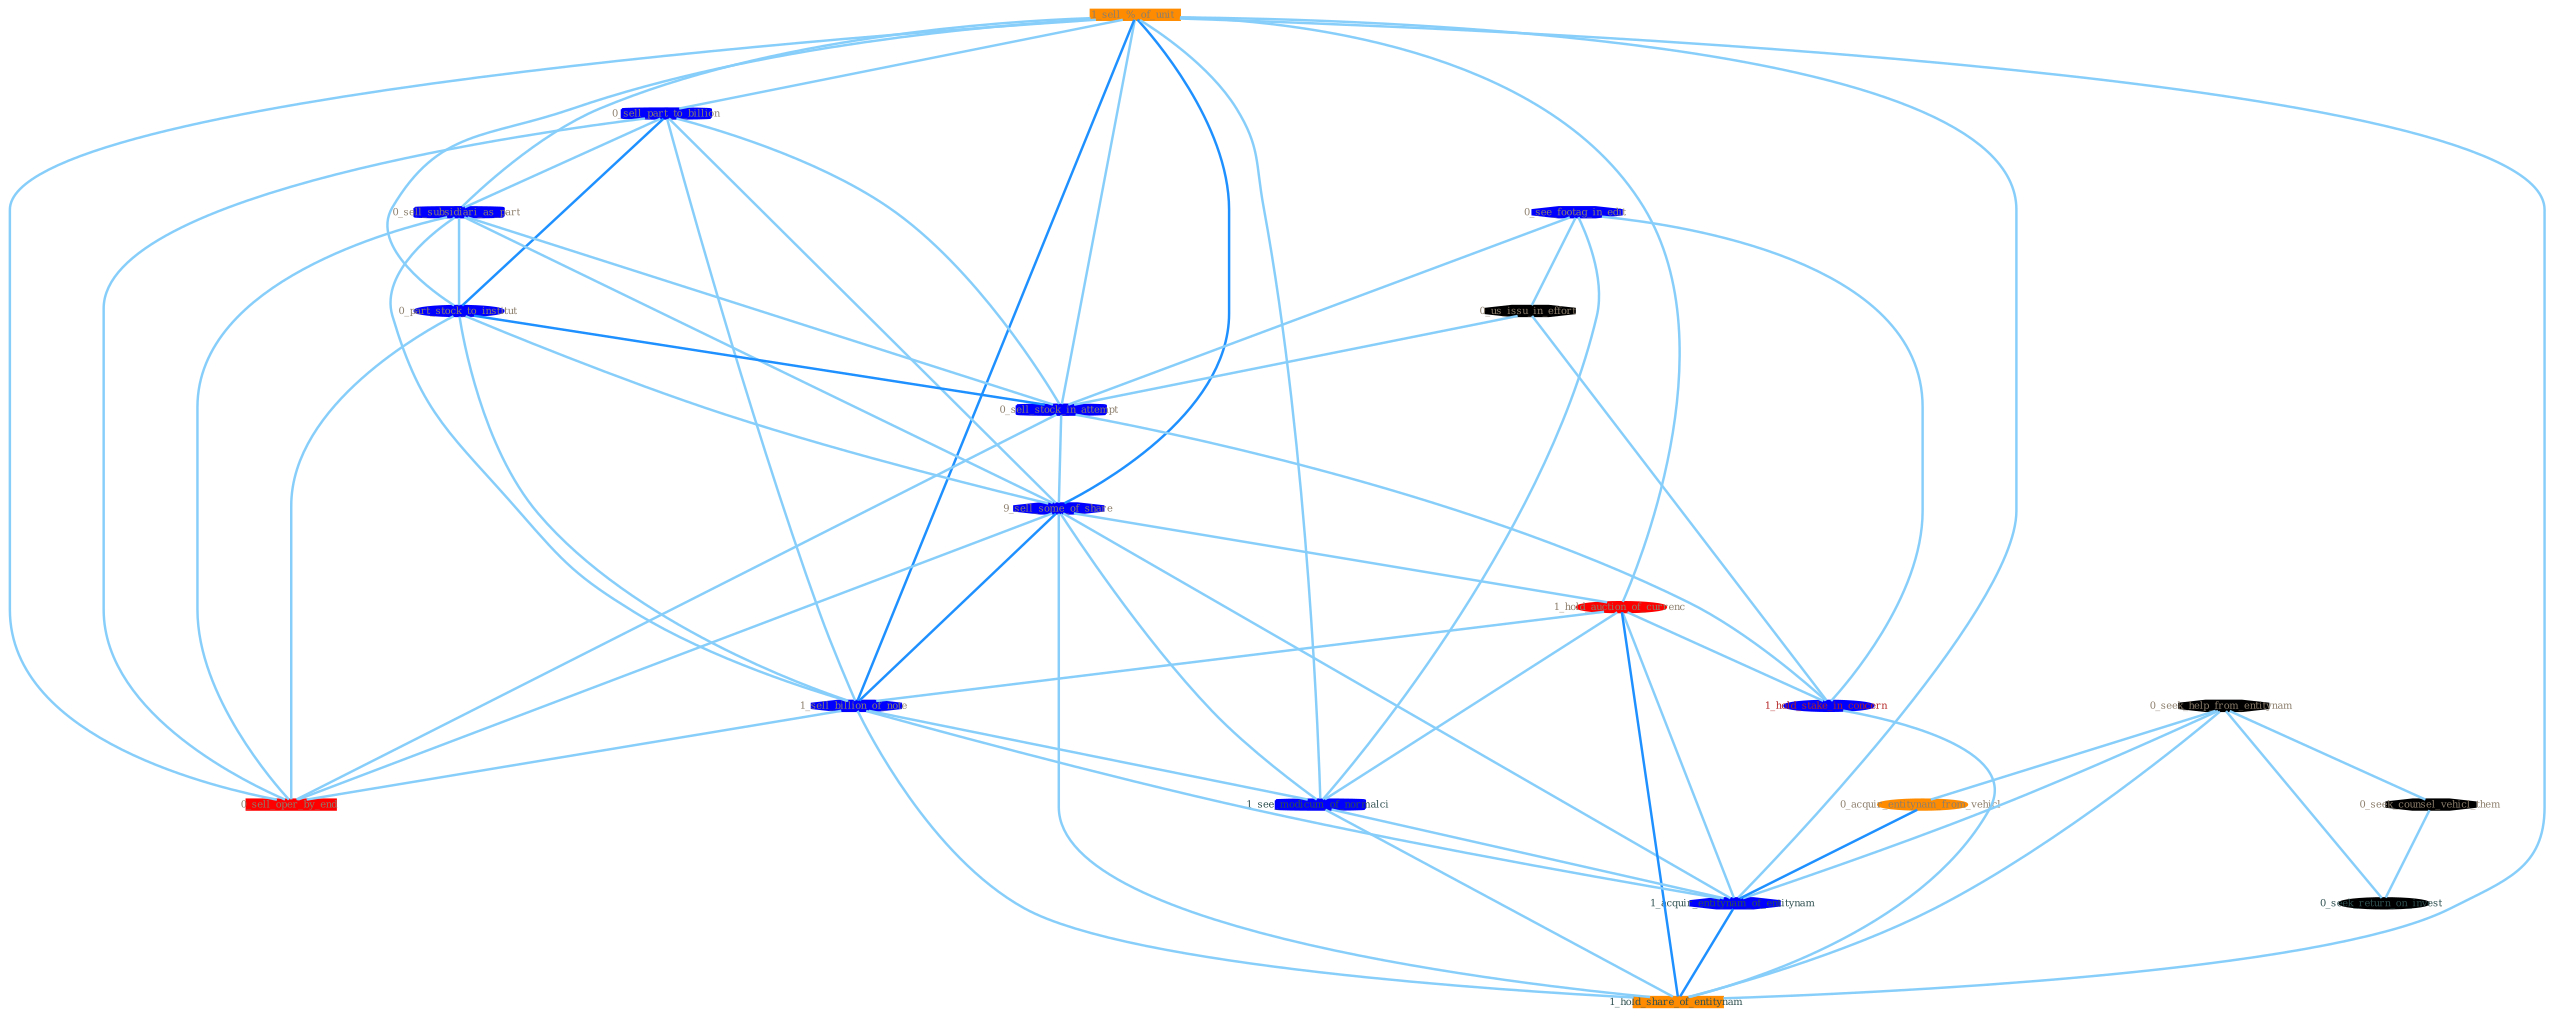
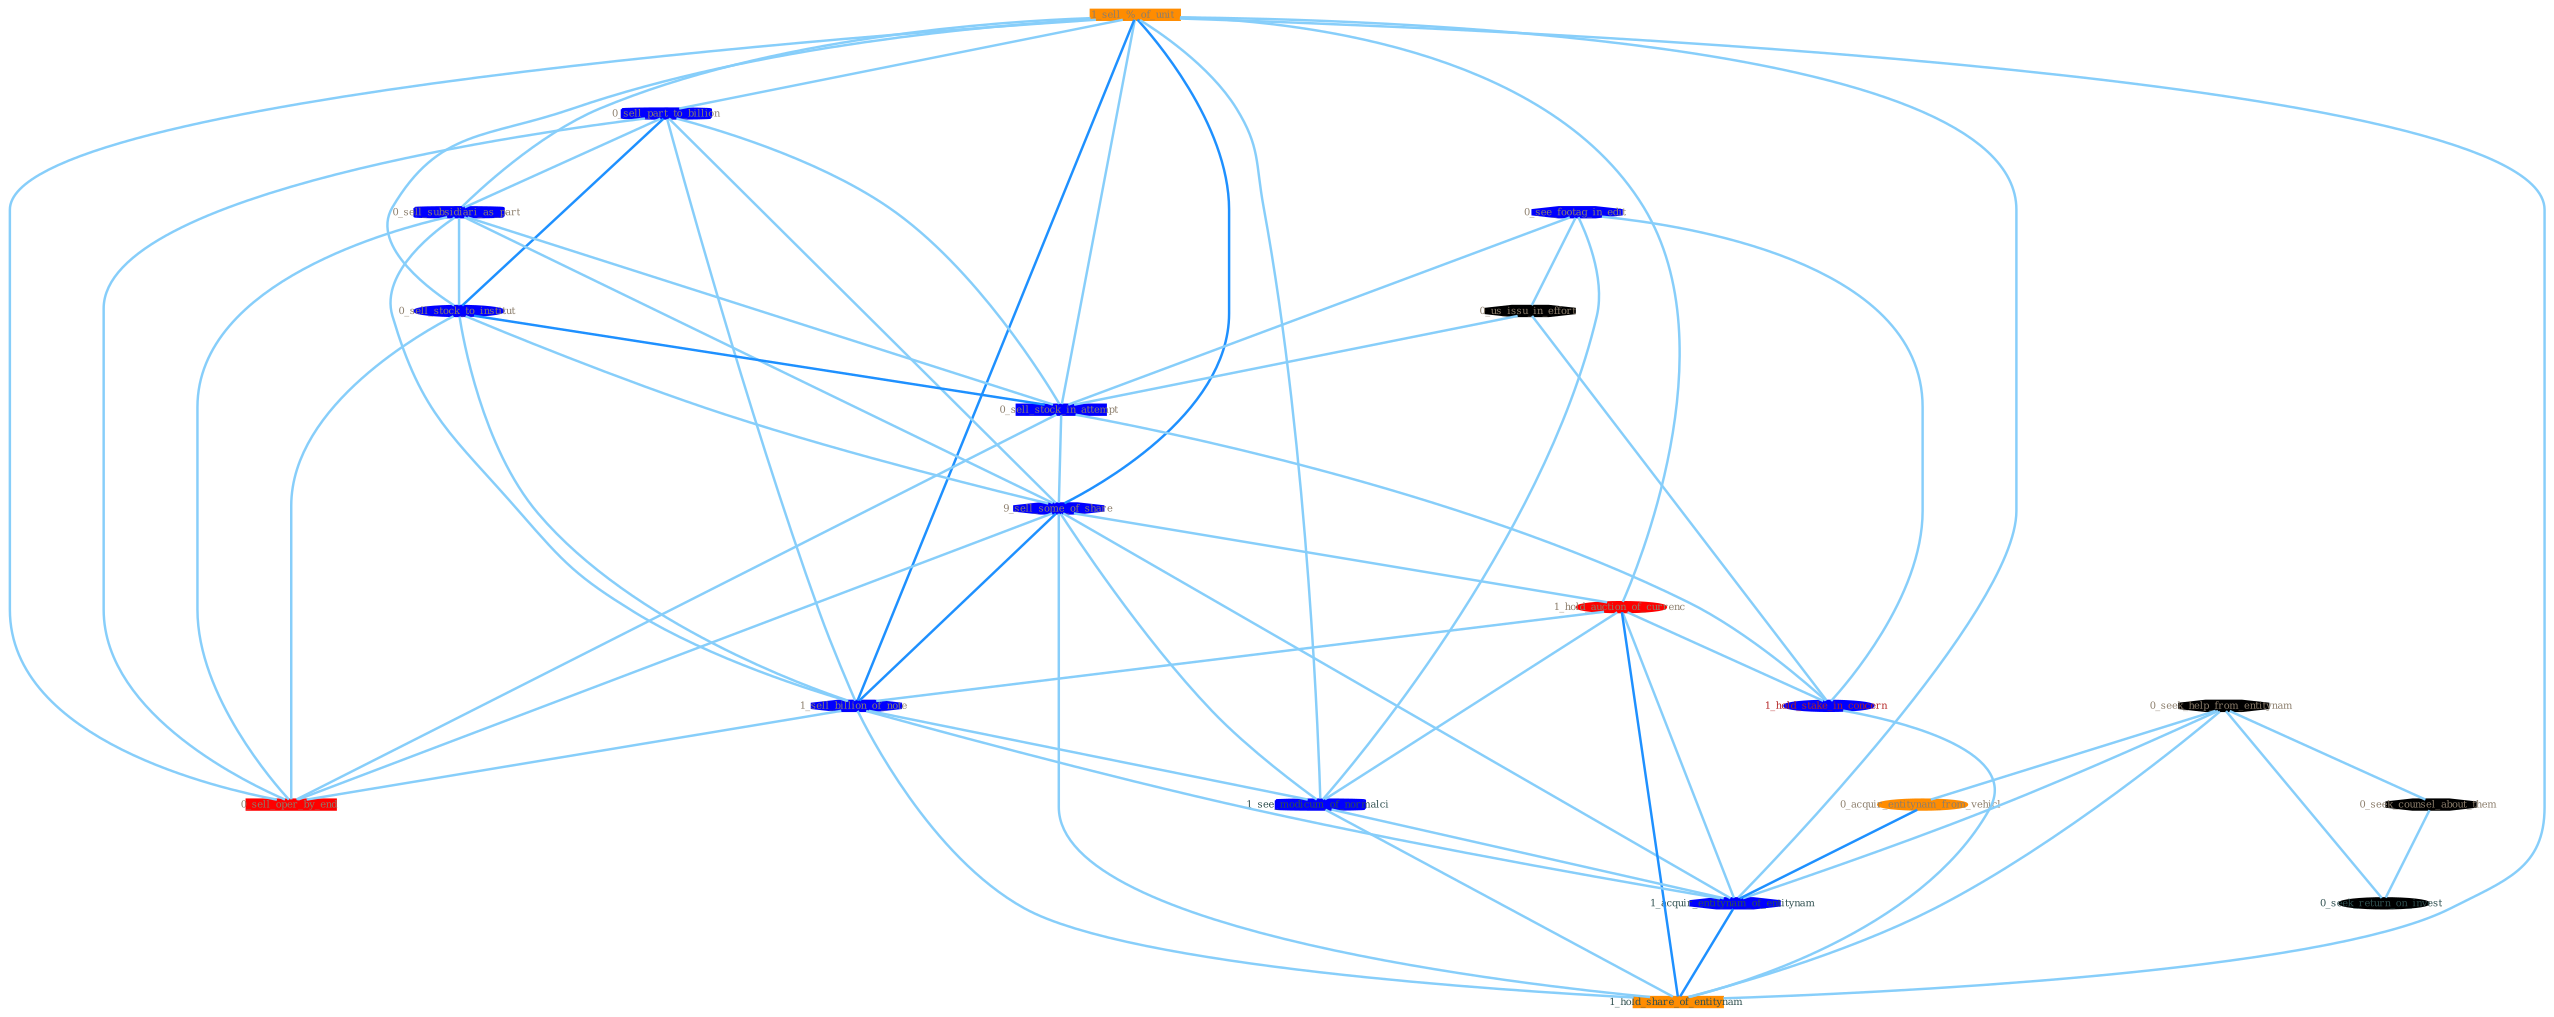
node "0_part_stock_to_institut": label "0_part_stock_to_institut" -> "0_sell_stock_to_institut"
node "0_sell_stock_in_attempt": shape cylinder -> box
node "0_seek_counsel_vehicl_them": label "0_seek_counsel_vehicl_them" -> "0_seek_counsel_about_them"
